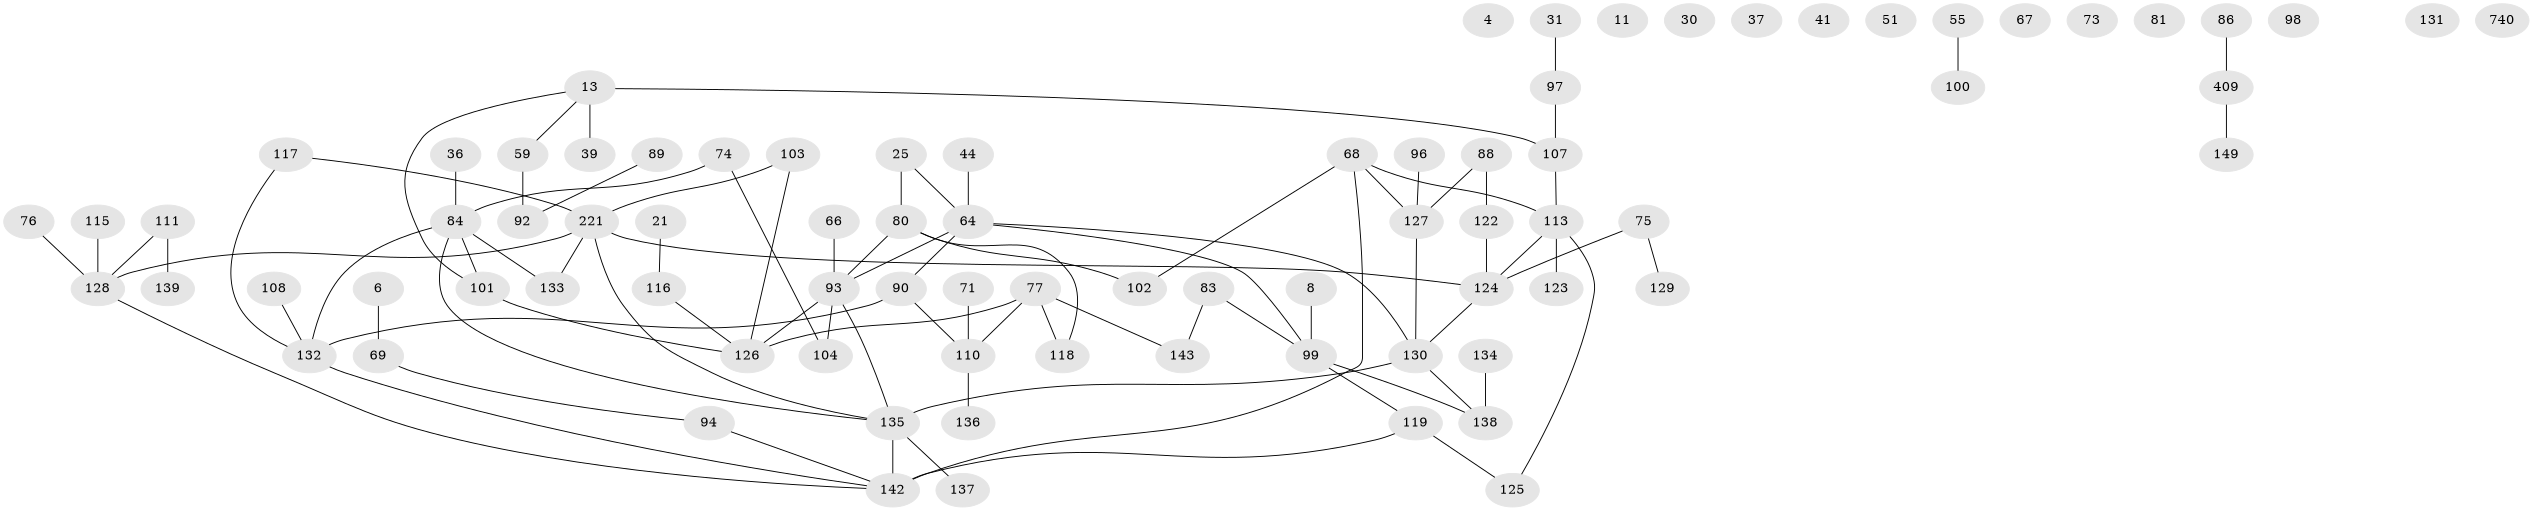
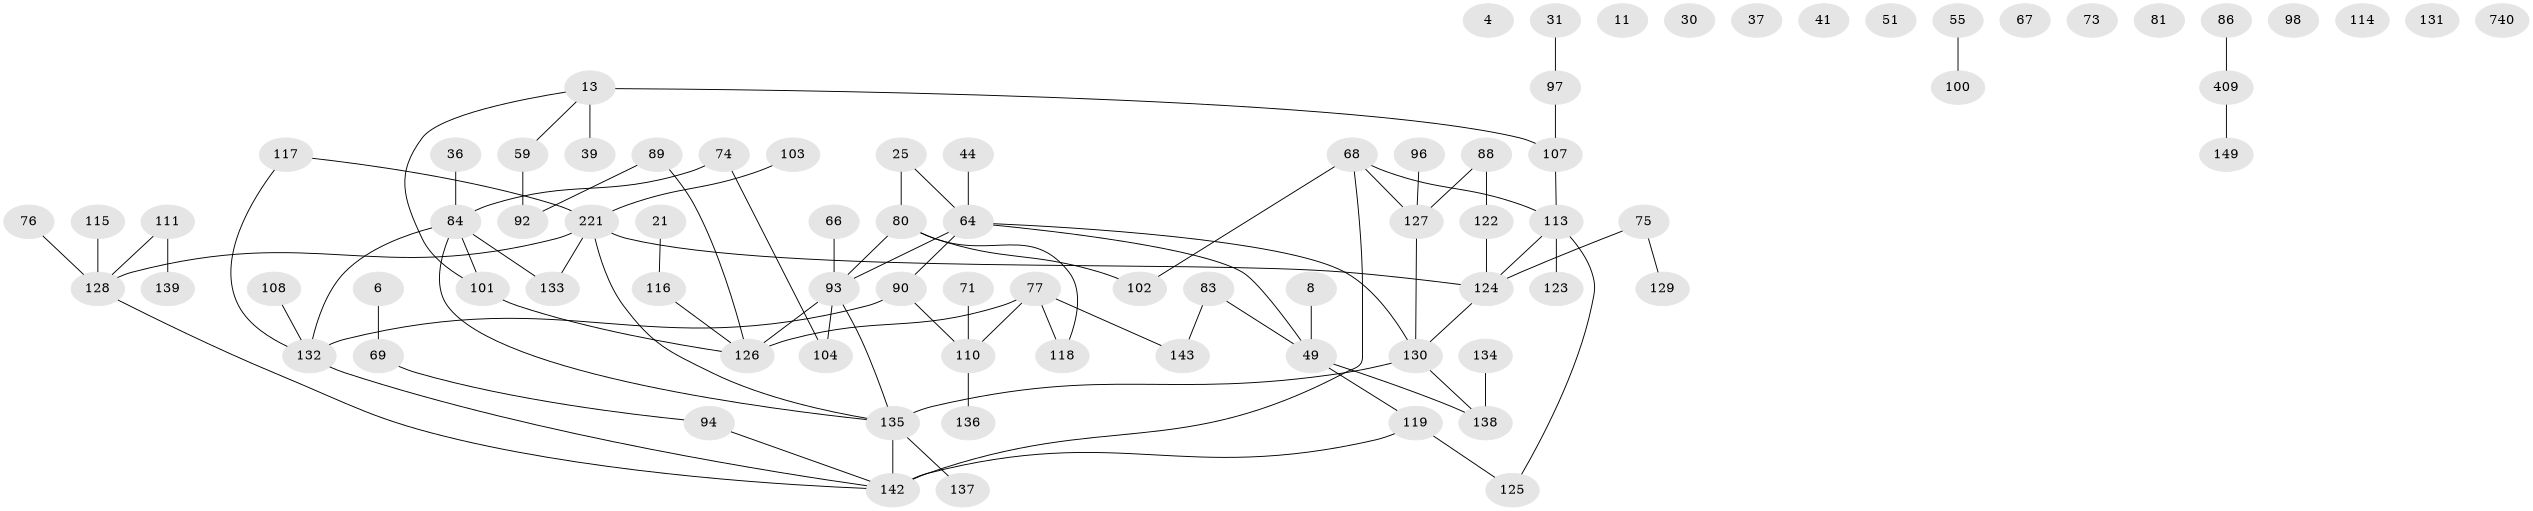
node "114": added
edge "103" -- "126": now "89" -- "126"
node "99": label "99" -> "49"
